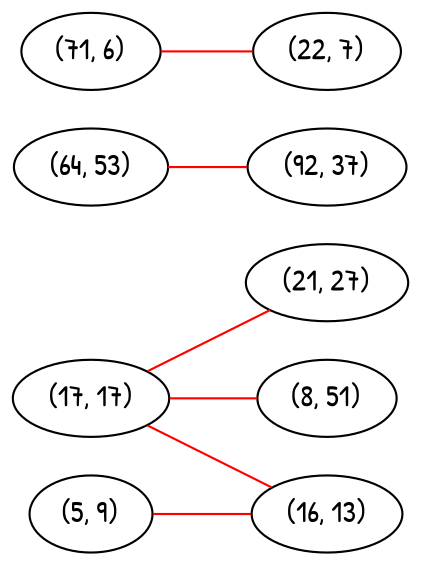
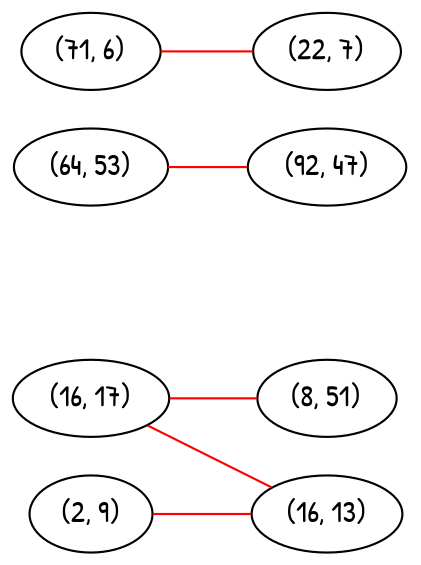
node "(92, 37)": label "(92, 37)" -> "(92, 47)"
node "(21, 27)": removed
node "(17, 17)": label "(17, 17)" -> "(16, 17)"
node "(5, 9)": label "(5, 9)" -> "(2, 9)"
